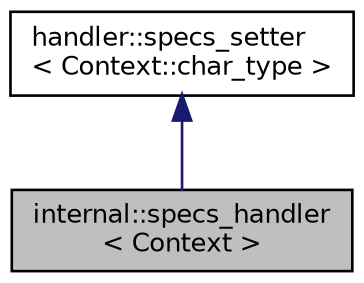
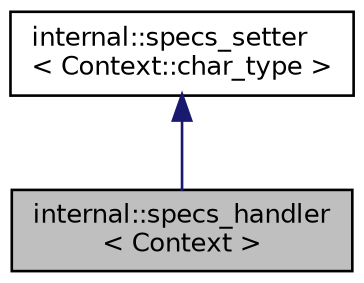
node "handler::specs_setter < Context::char_type >": label "handler::specs_setter < Context::char_type >" -> "internal::specs_setter < Context::char_type >"
